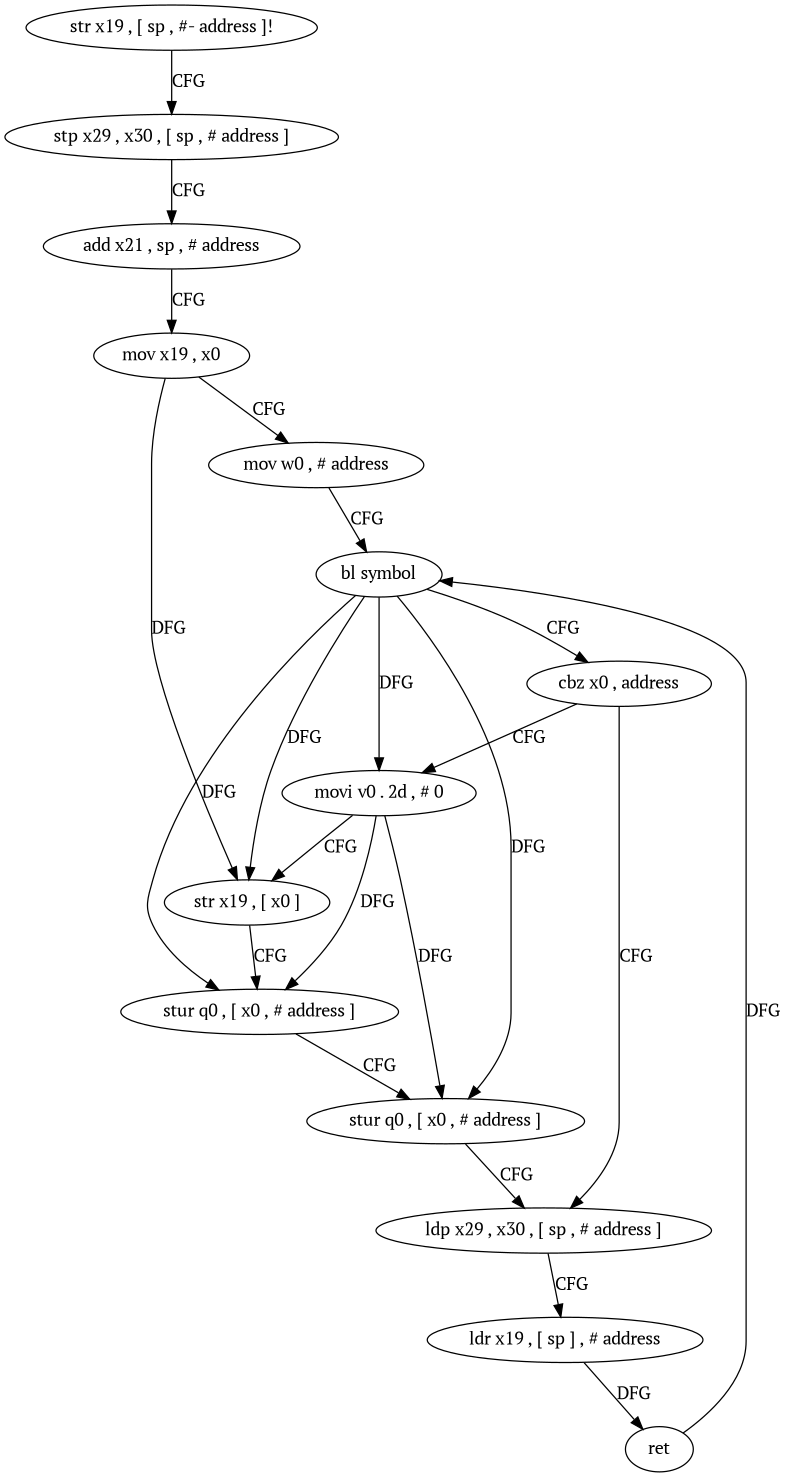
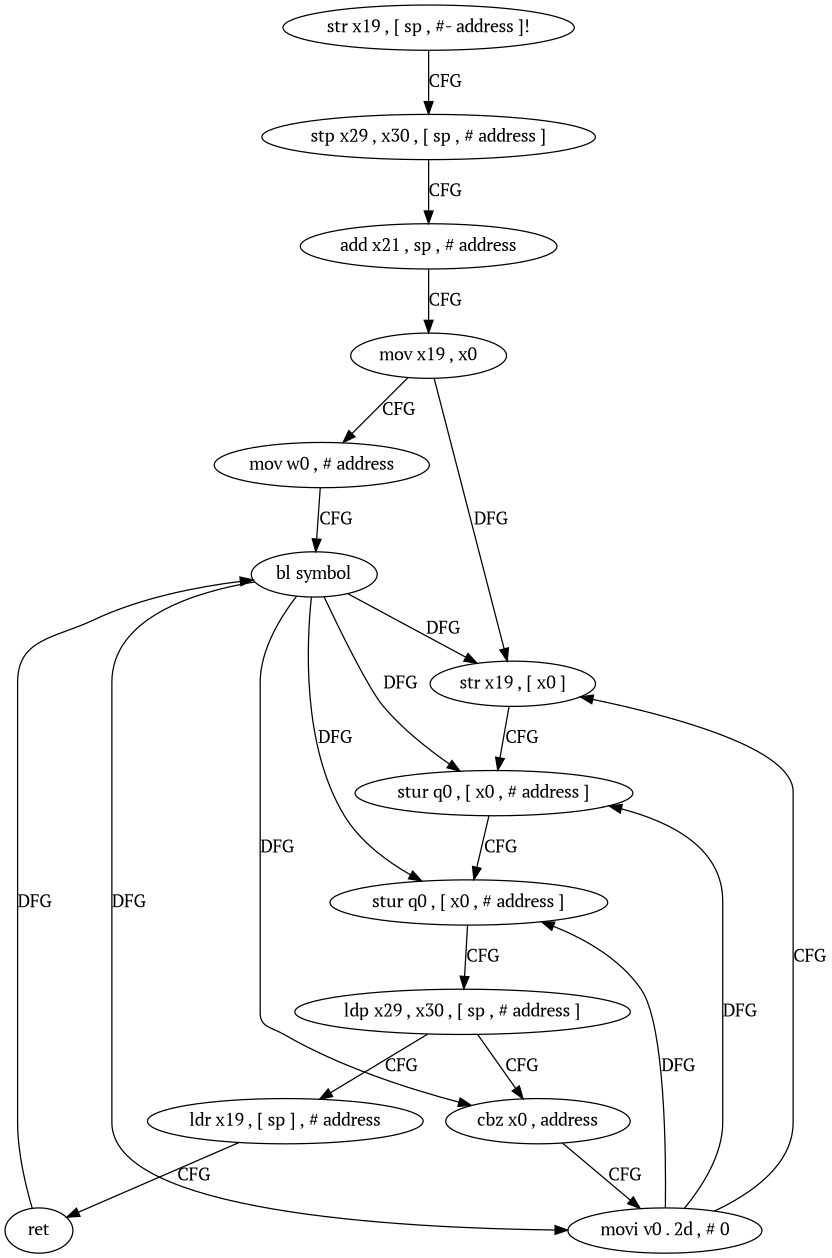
edge "bl symbol" -> "cbz x0 , address": label "CFG" -> "DFG"
edge "cbz x0 , address" -> "ldp x29 , x30 , [ sp , # address ]": reversed
edge "ldr x19 , [ sp ] , # address" -> "ret": label "DFG" -> "CFG"
